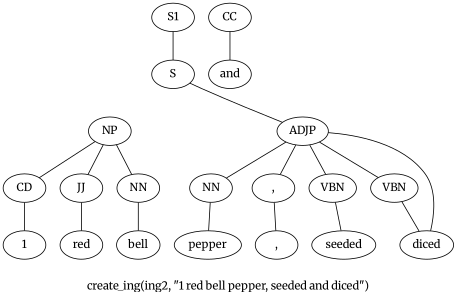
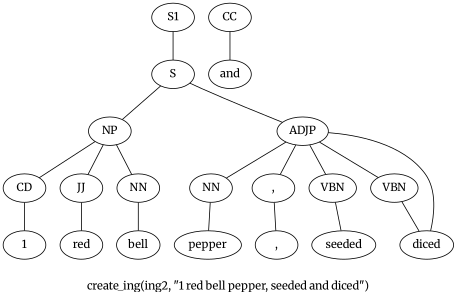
edge "S" -- "NP": added
